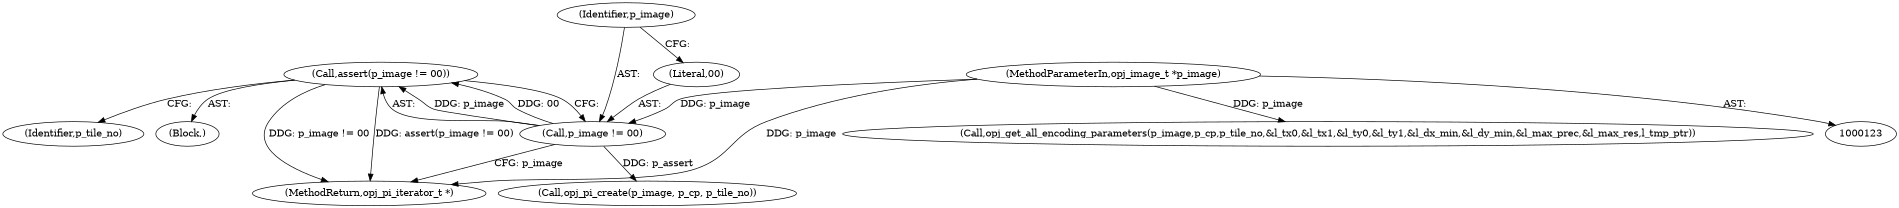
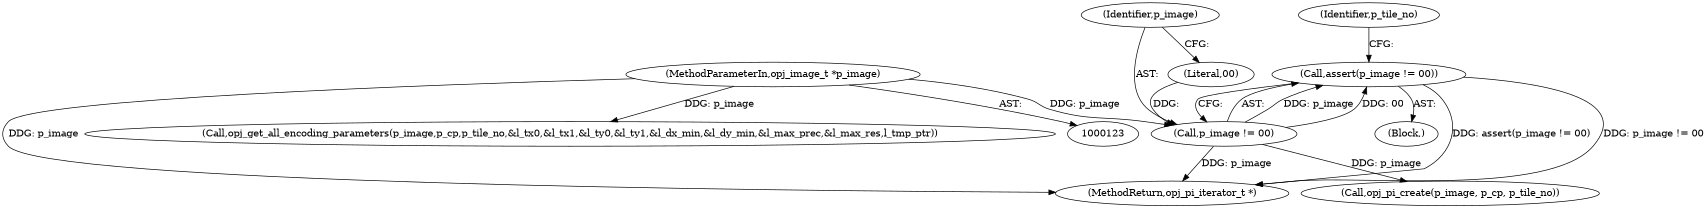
edge "(Call,assert(p_image != 00))" -> "(Identifier,p_tile_no)": reversed
edge "(Literal,00)" -> "(Call,p_image != 00)": label "AST: " -> "DDG: "
edge "(Call,p_image != 00)" -> "(MethodReturn,opj_pi_iterator_t *)": label "CFG: p_image" -> "DDG: p_image"
edge "(Call,p_image != 00)" -> "(Call,opj_pi_create(p_image, p_cp, p_tile_no))": label "DDG: p_assert" -> "DDG: p_image"
